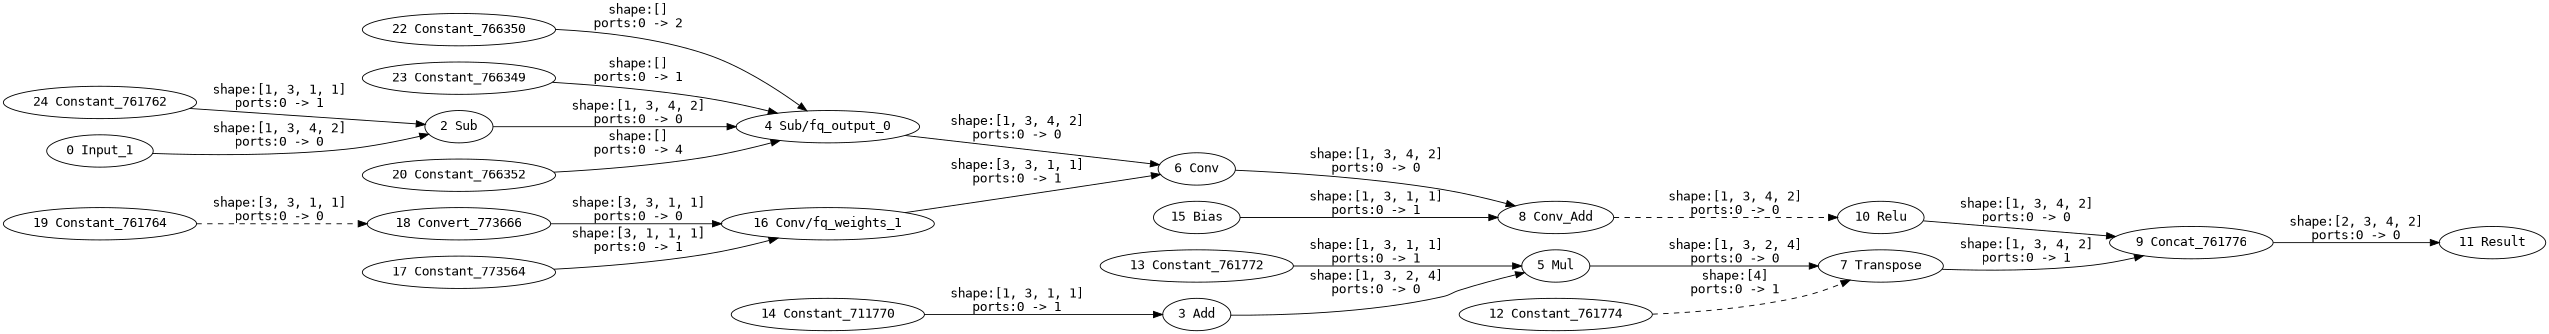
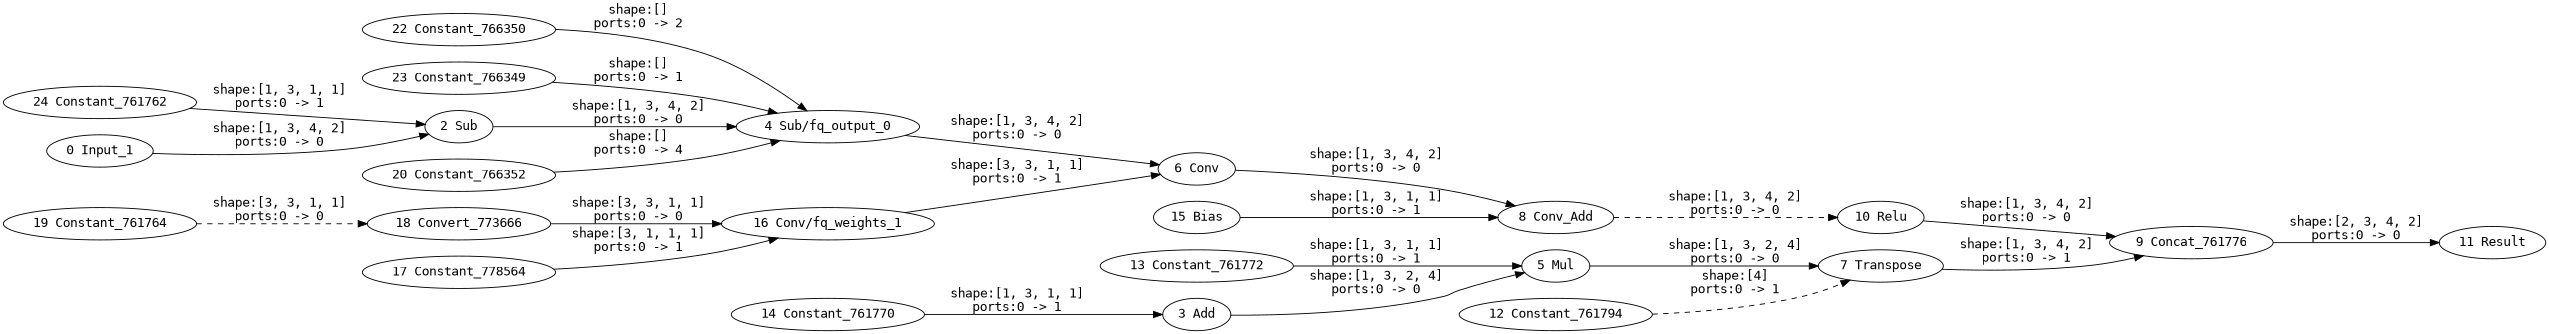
node "17 Constant_773564": label "17 Constant_773564" -> "17 Constant_778564"
node "14 Constant_711770": label "14 Constant_711770" -> "14 Constant_761770"
node "12 Constant_761774": label "12 Constant_761774" -> "12 Constant_761794"
